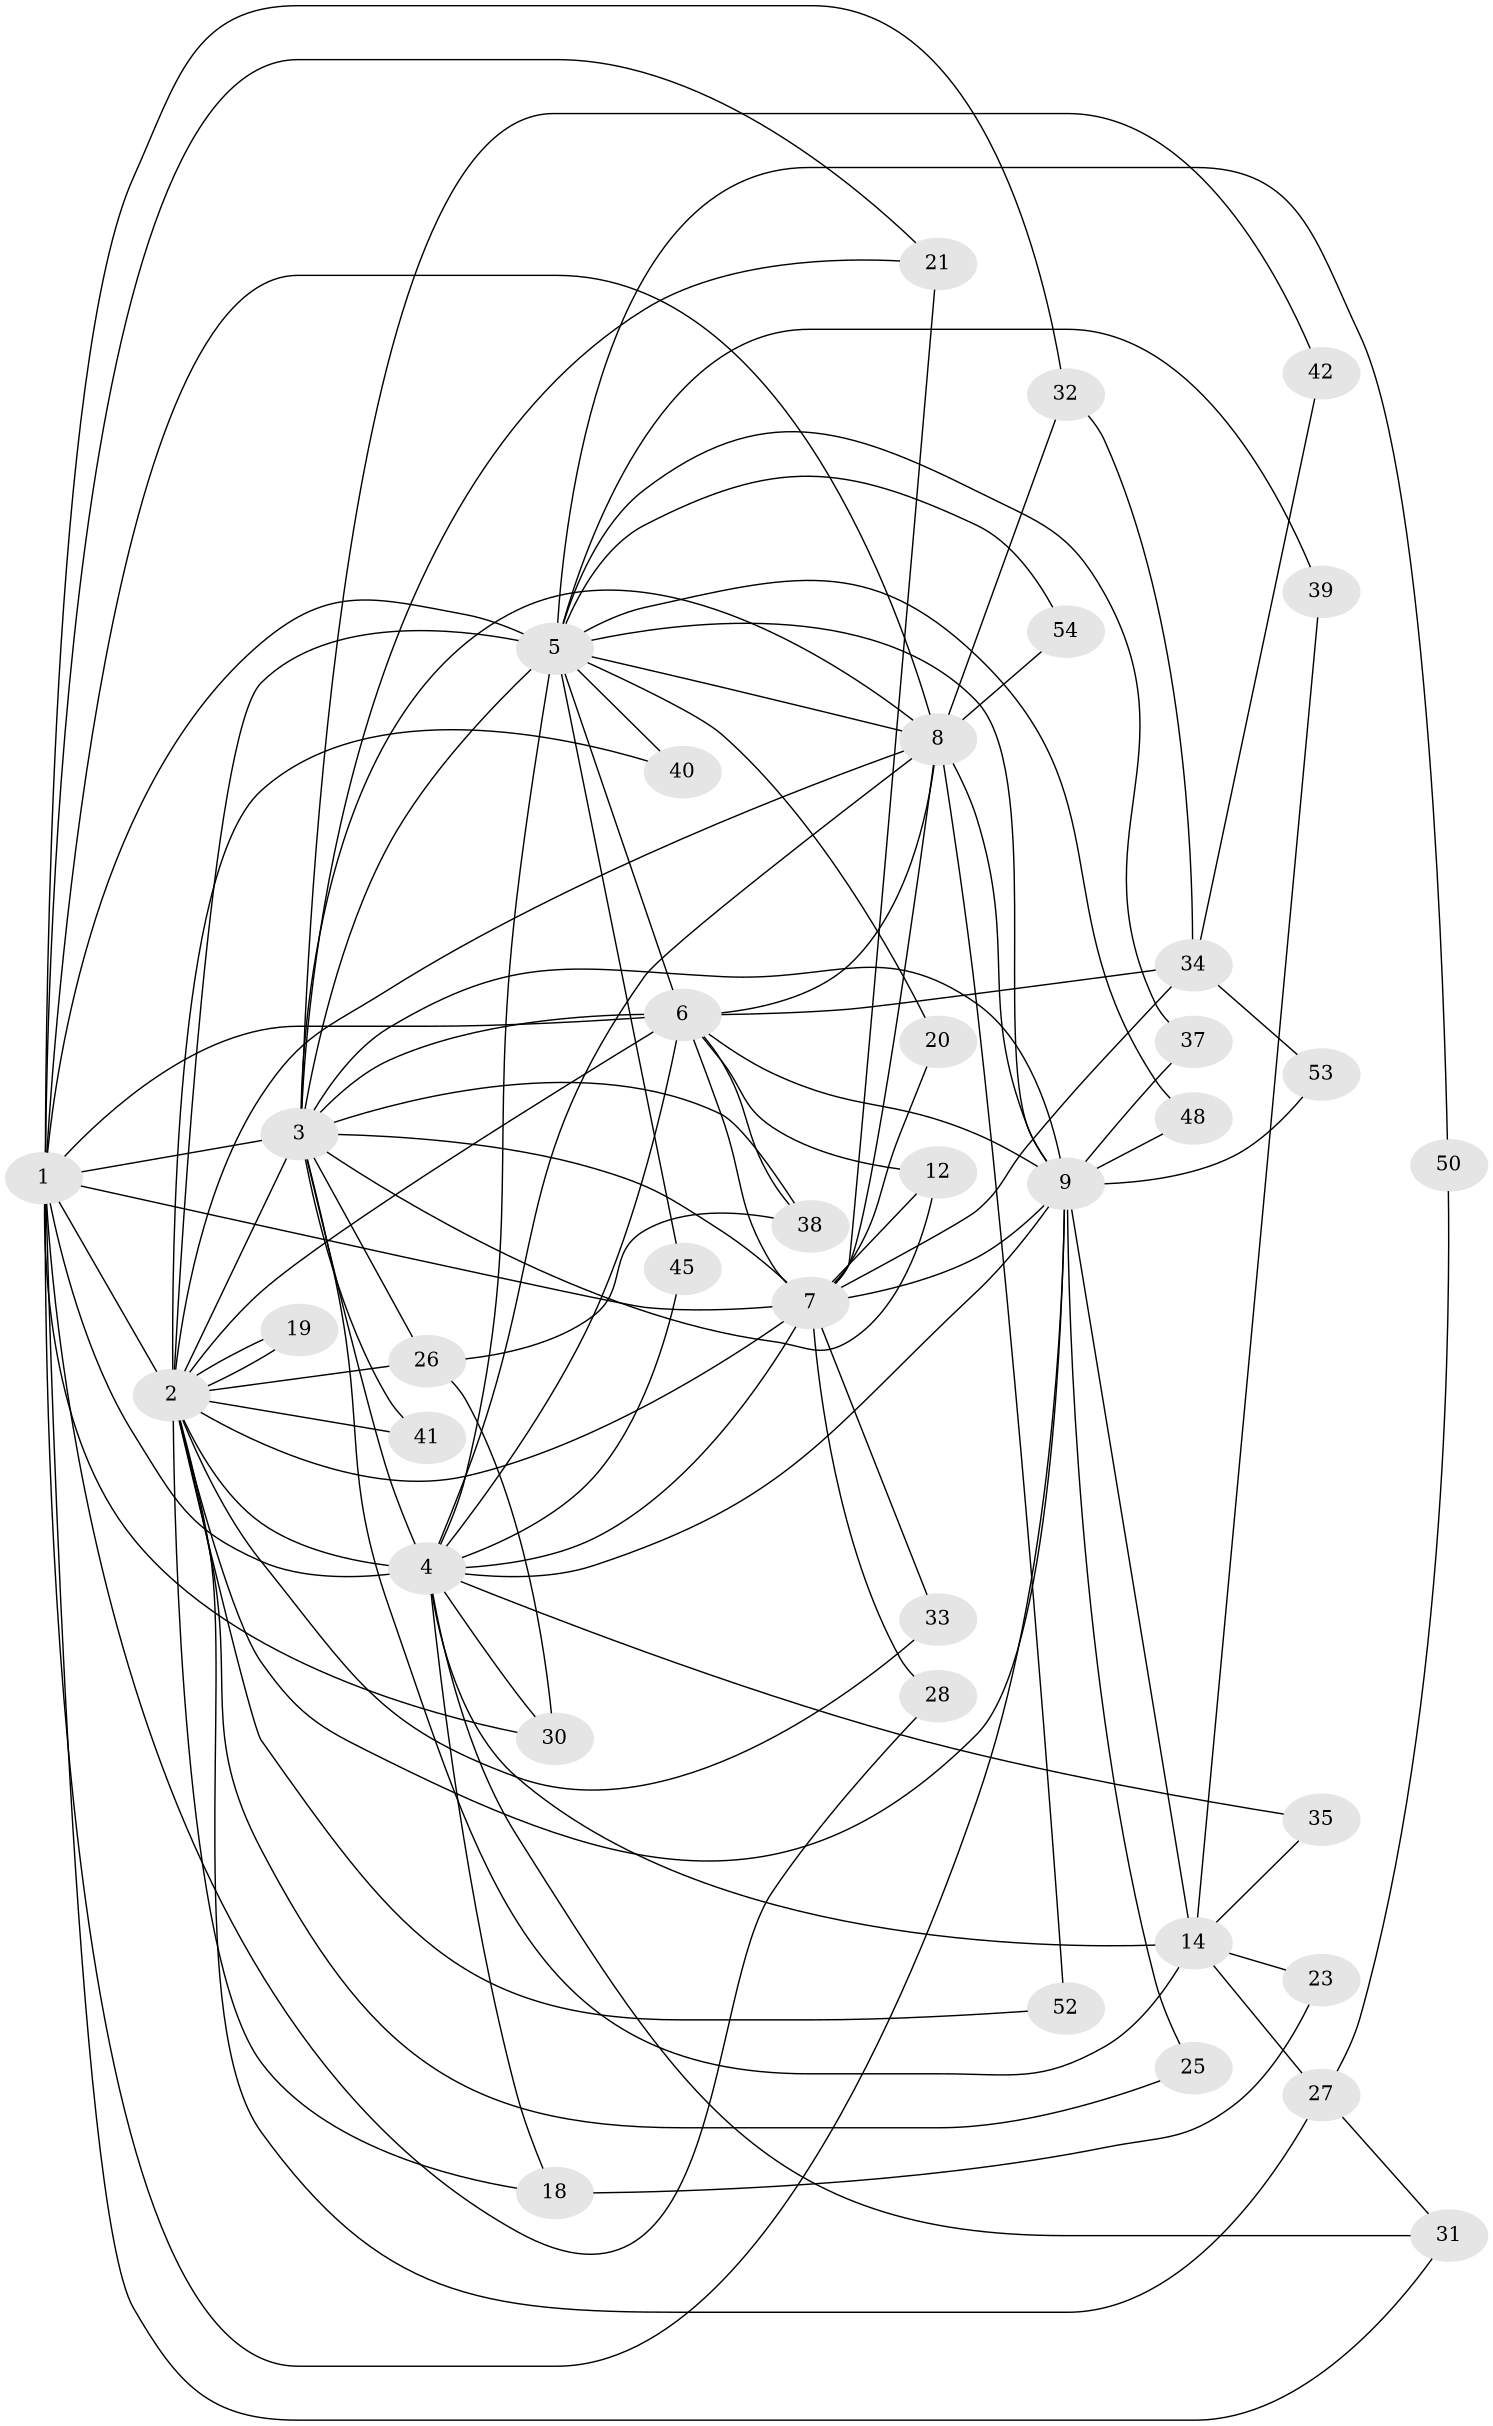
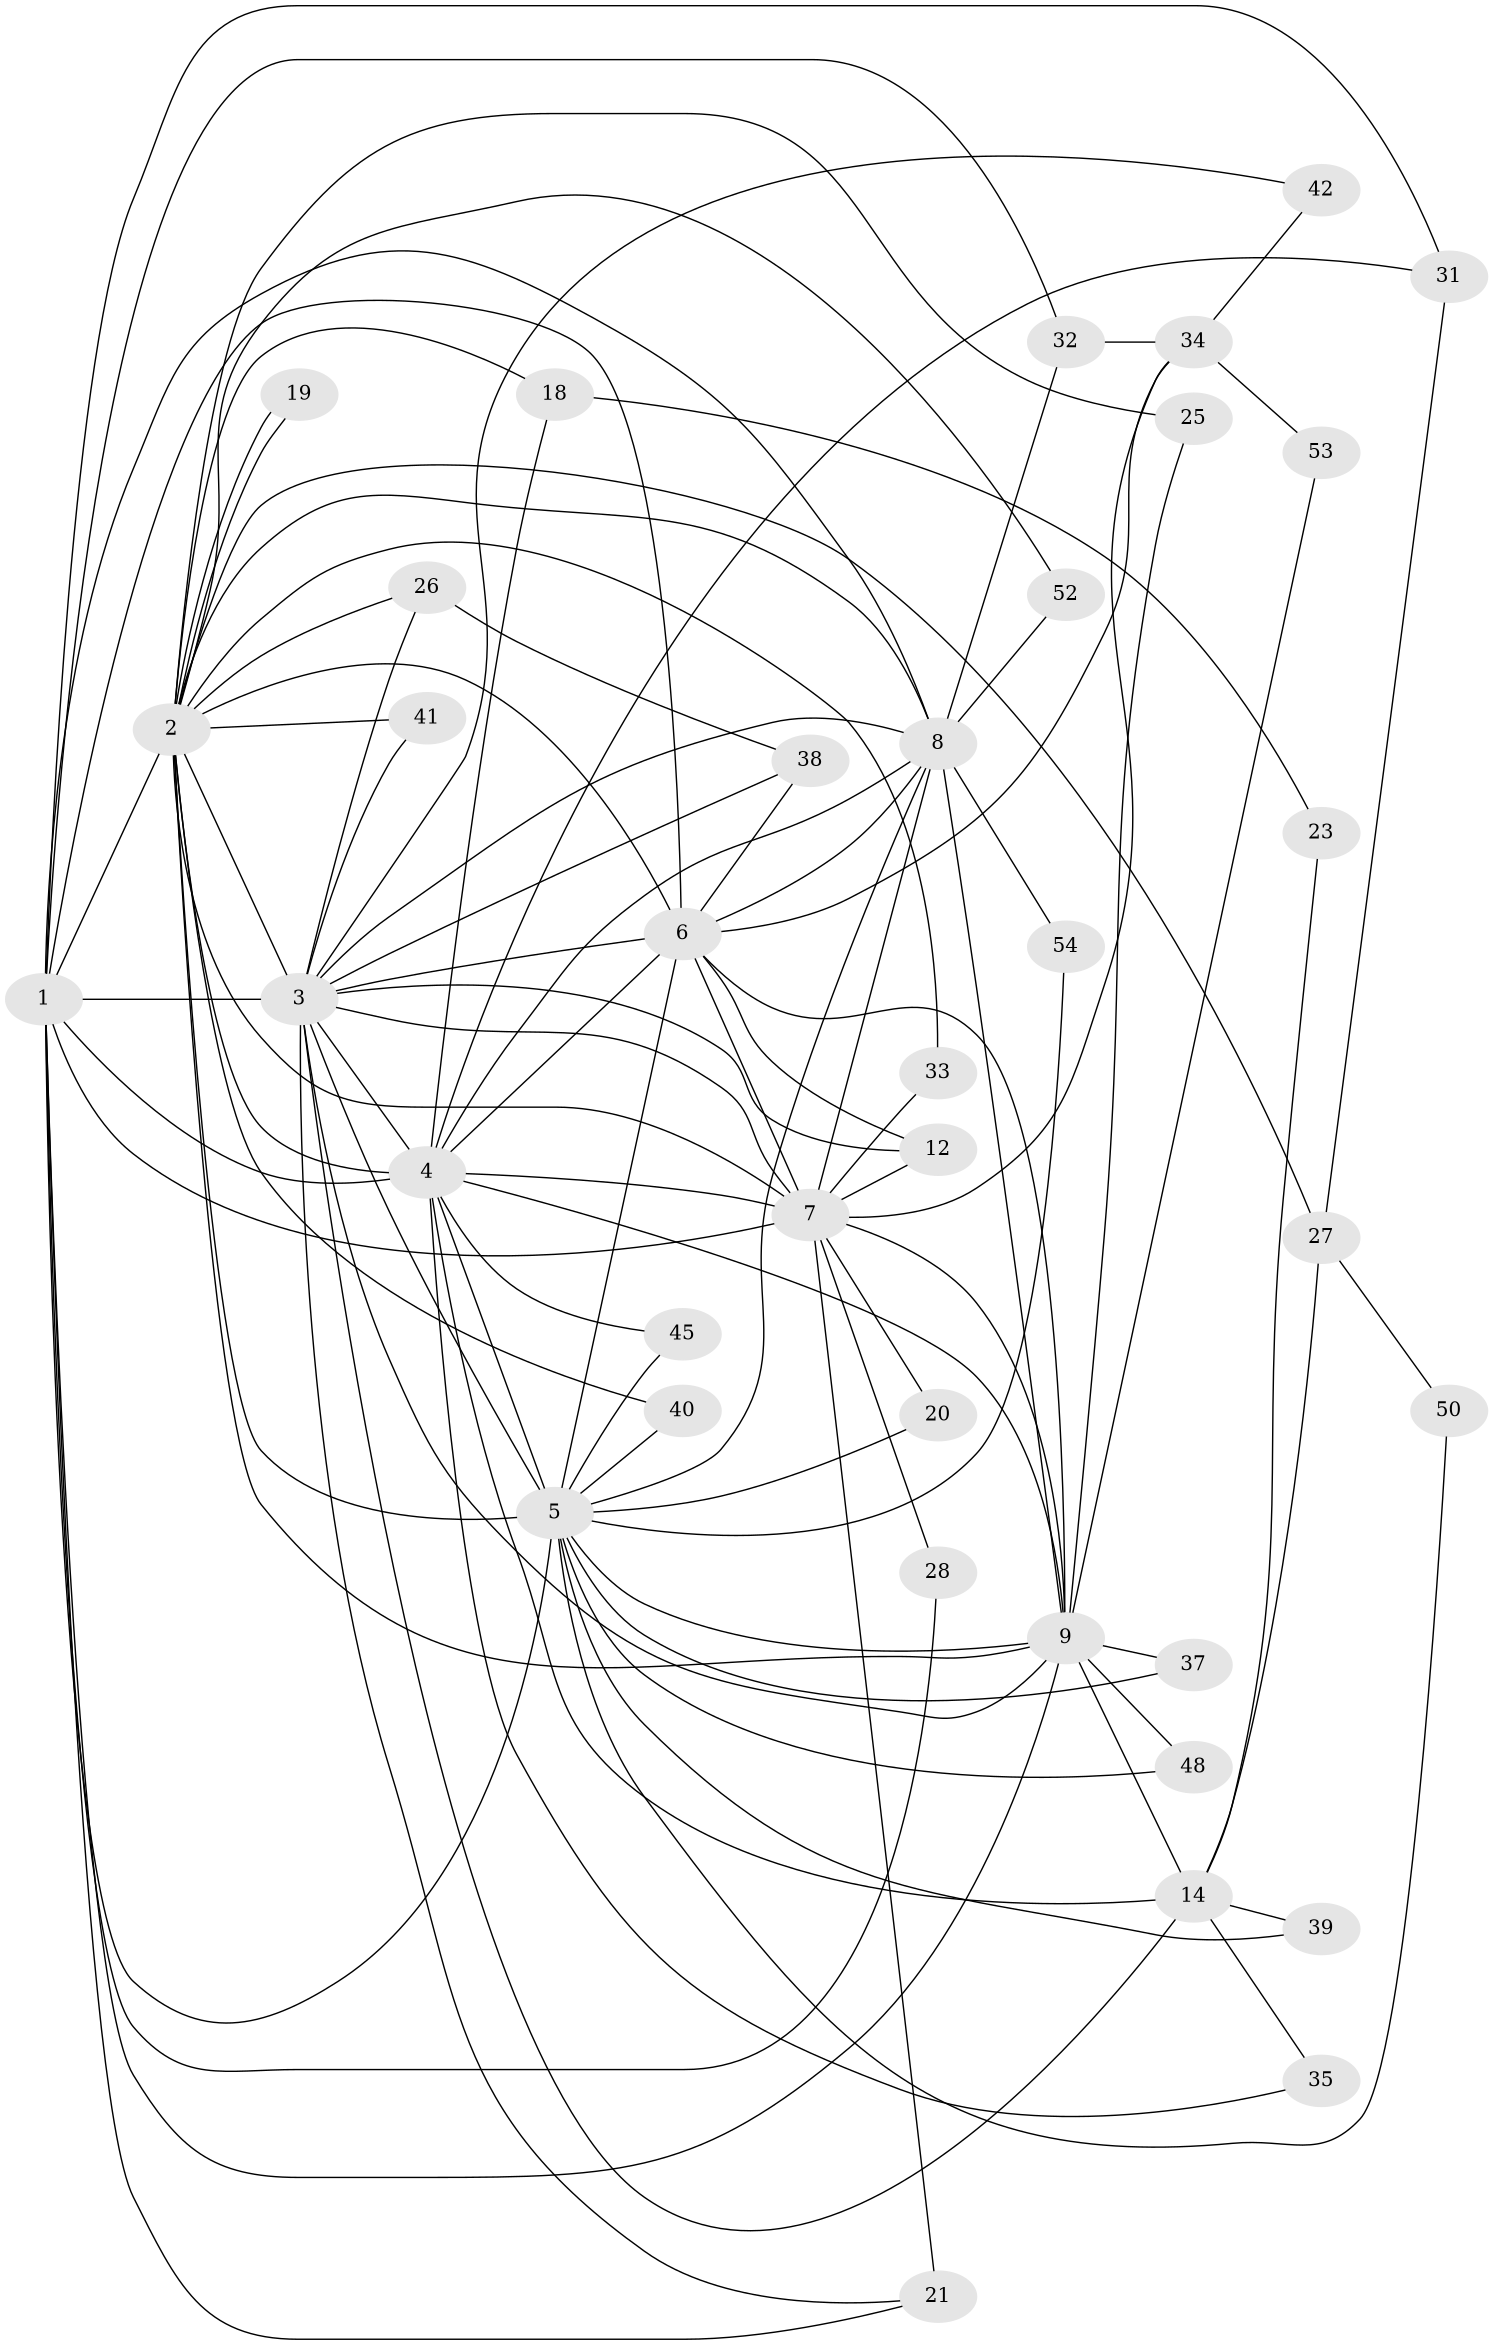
node "30": removed
